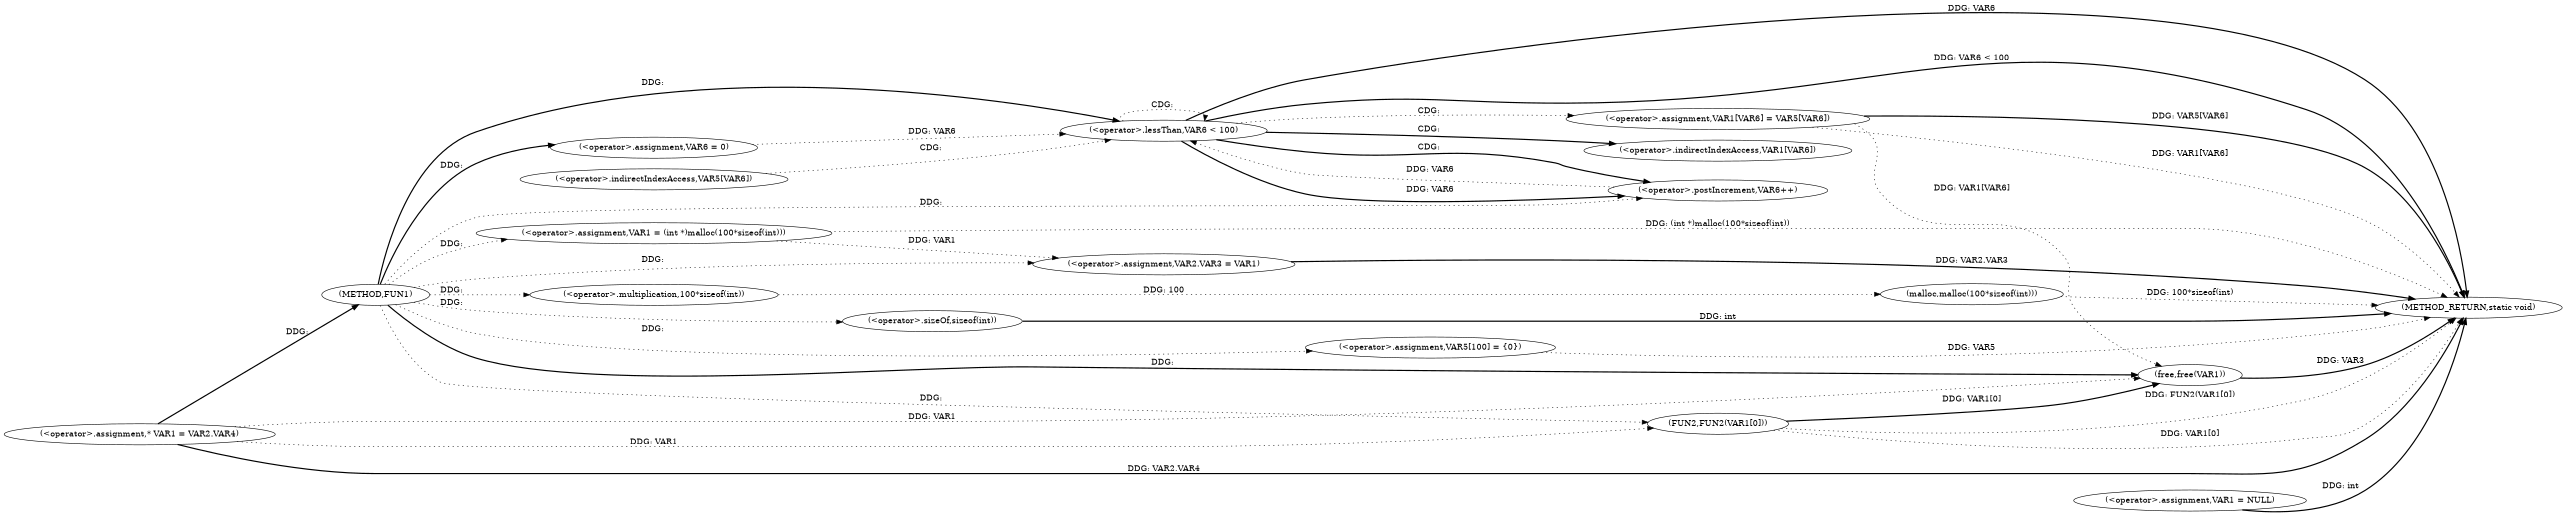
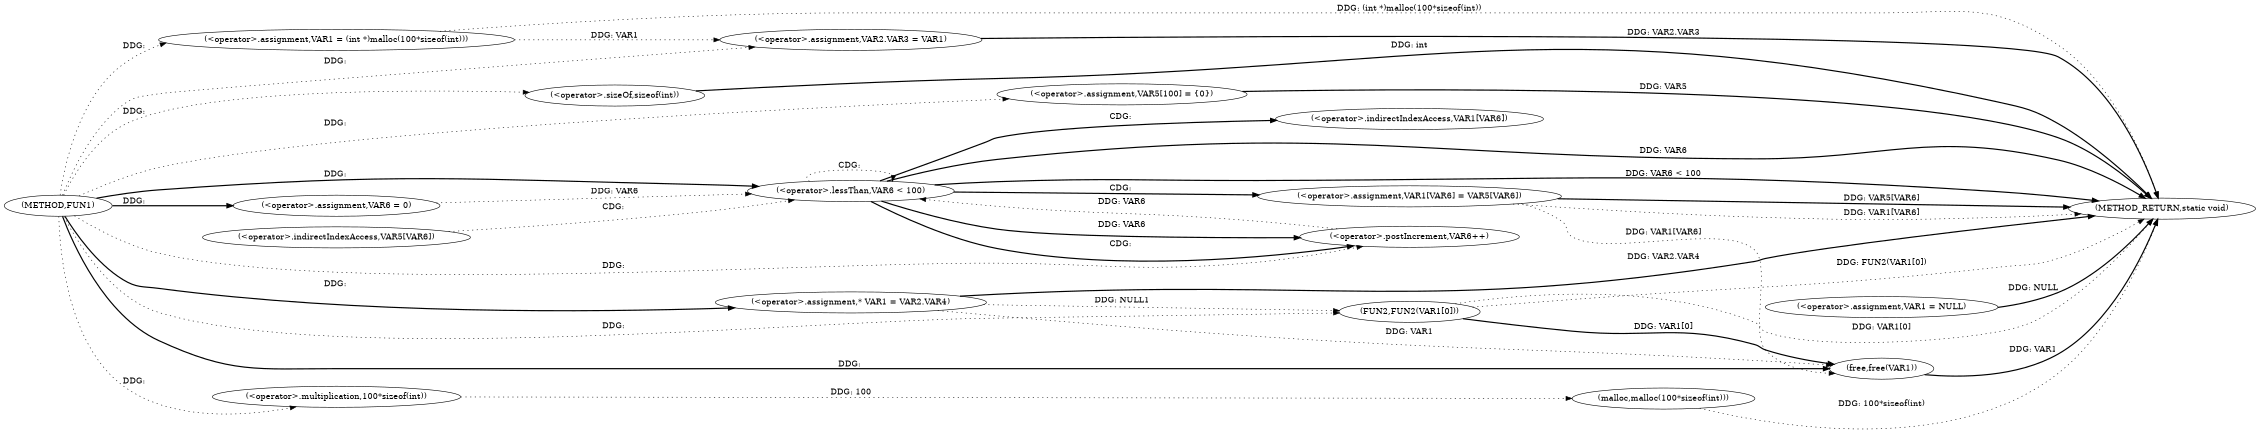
edge "(<operator>.lessThan,VAR6 < 100)" -> "(<operator>.assignment,VAR1[VAR6] = VAR5[VAR6])": style dotted -> bold
edge "(<operator>.assignment,VAR5[100] = {0})" -> "(METHOD_RETURN,static void)": style dotted -> bold
edge "(free,free(VAR1))" -> "(METHOD_RETURN,static void)": label "DDG: VAR3" -> "DDG: VAR1"
edge "(<operator>.assignment,* VAR1 = VAR2.VAR4)" -> "(METHOD,FUN1)": reversed
edge "(<operator>.assignment,* VAR1 = VAR2.VAR4)" -> "(FUN2,FUN2(VAR1[0]))": label "DDG: VAR1" -> "DDG: NULL1"
edge "(<operator>.assignment,VAR1 = NULL)" -> "(METHOD_RETURN,static void)": label "DDG: int" -> "DDG: NULL"
